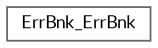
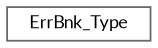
node "ErrBnk_ErrBnk": label "ErrBnk_ErrBnk" -> "ErrBnk_Type"
